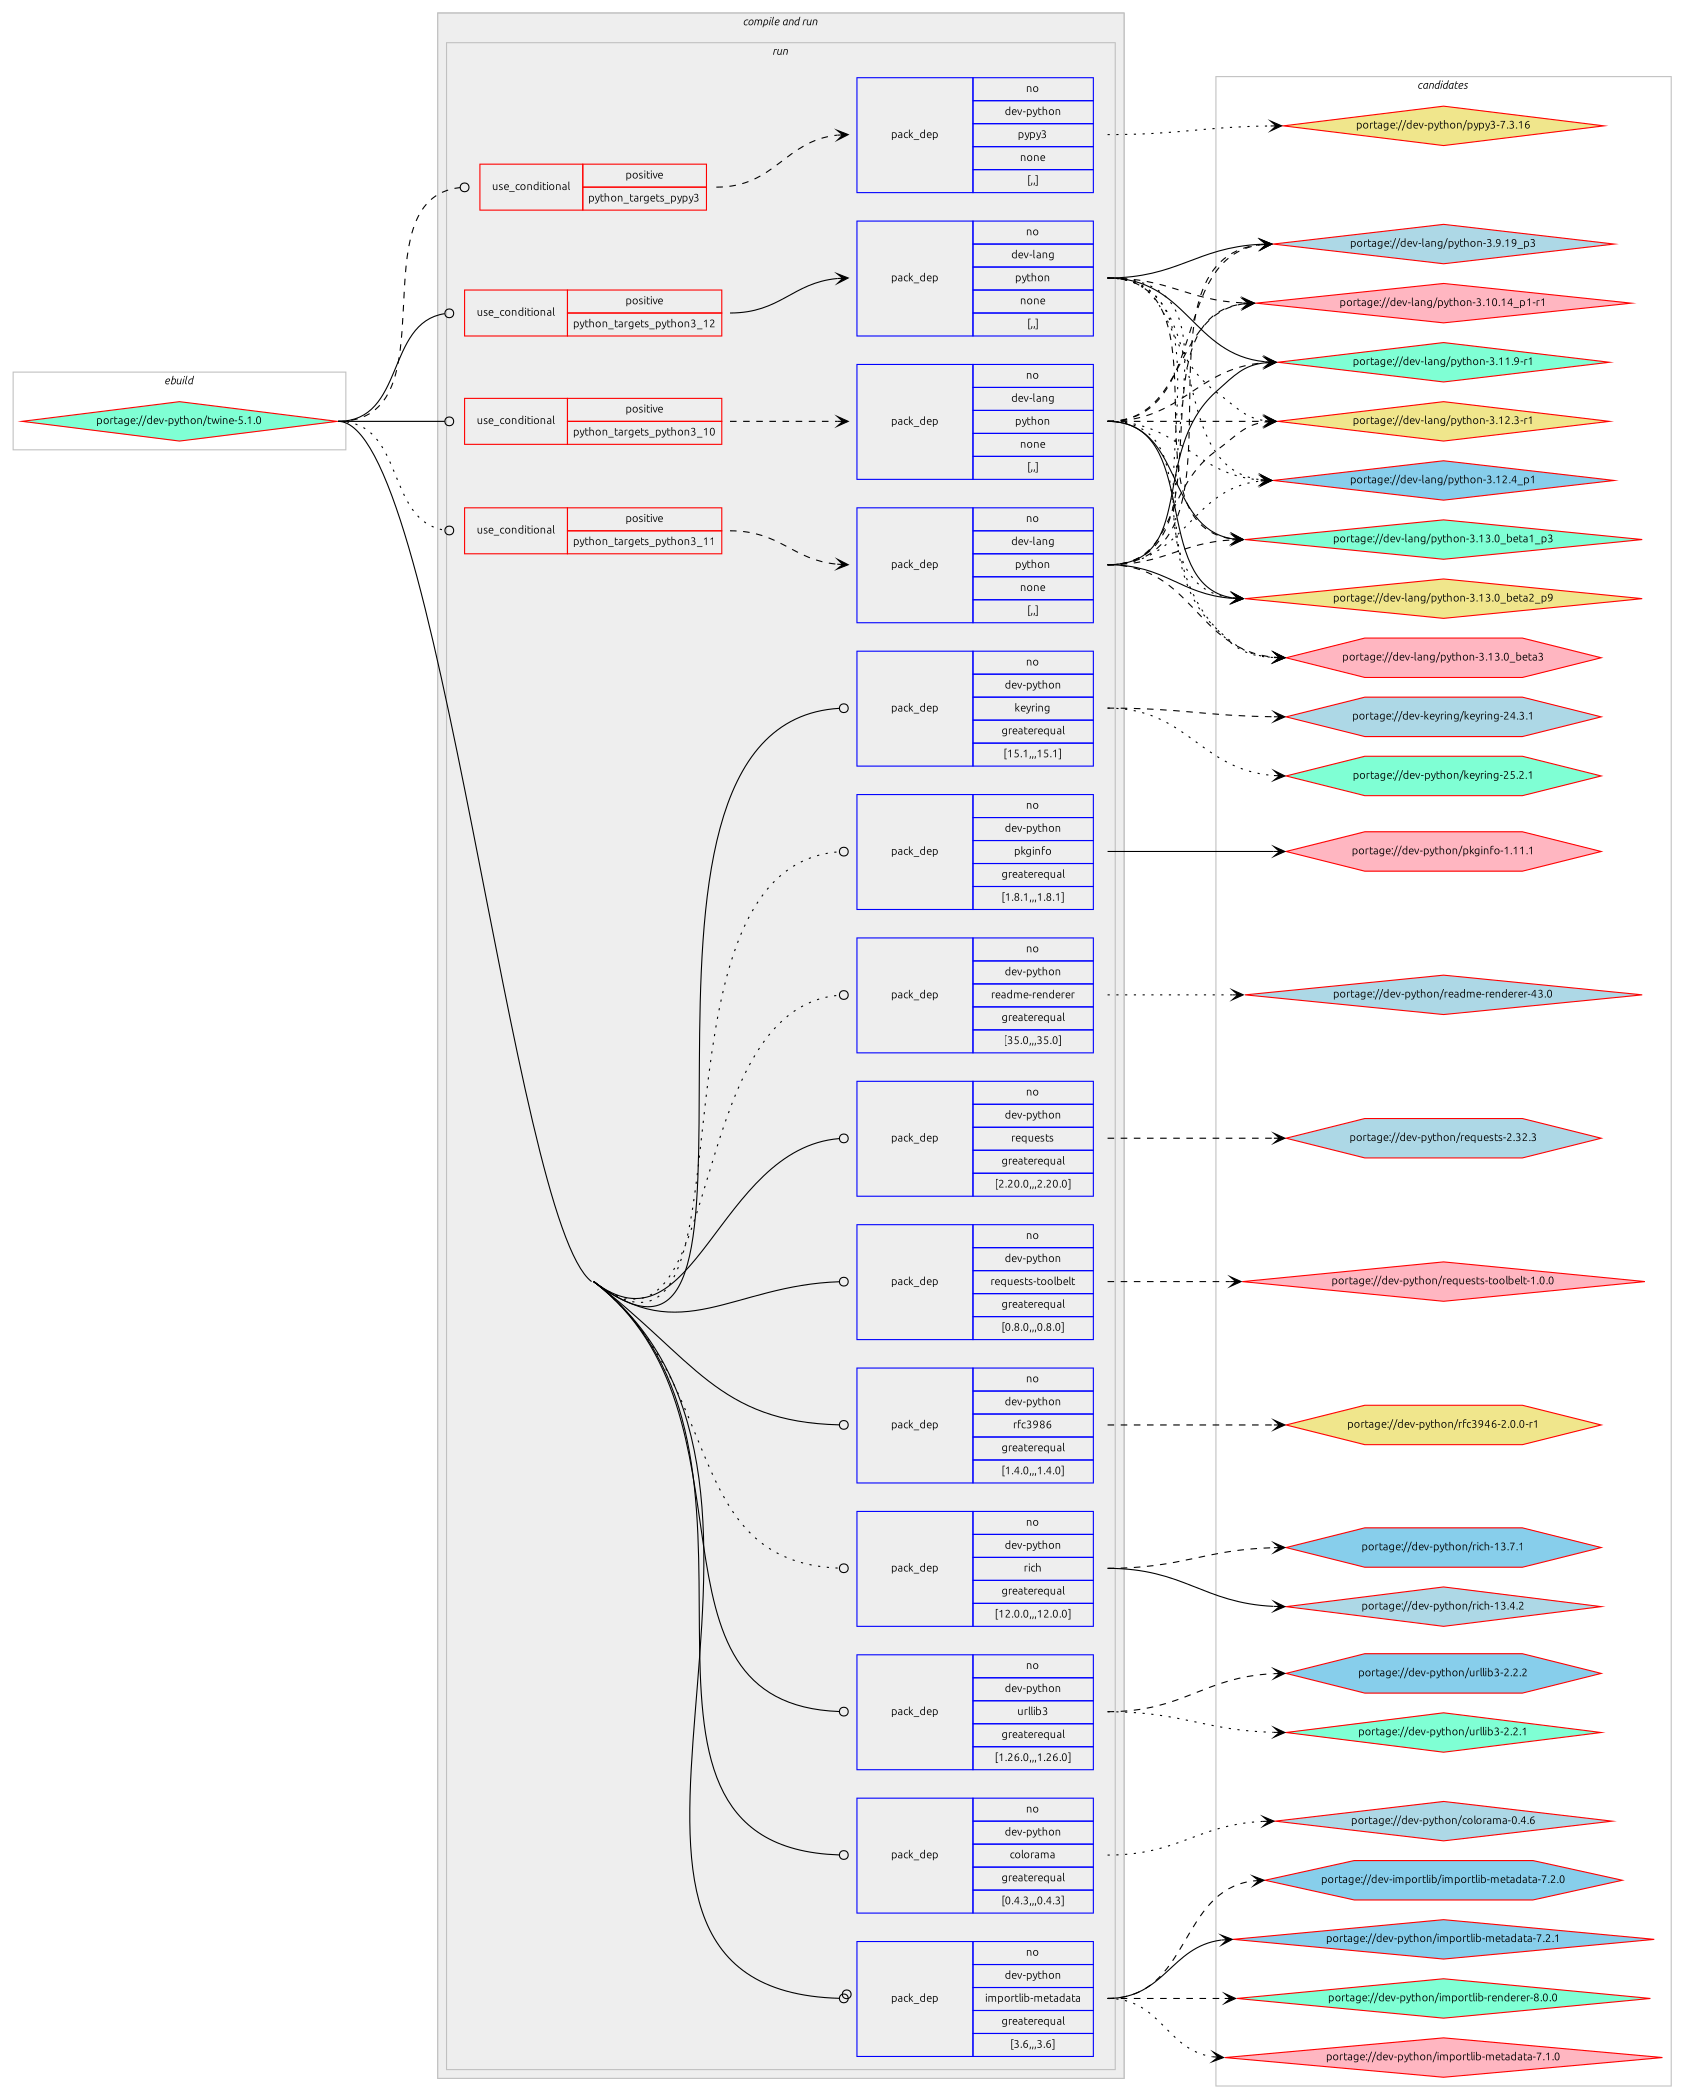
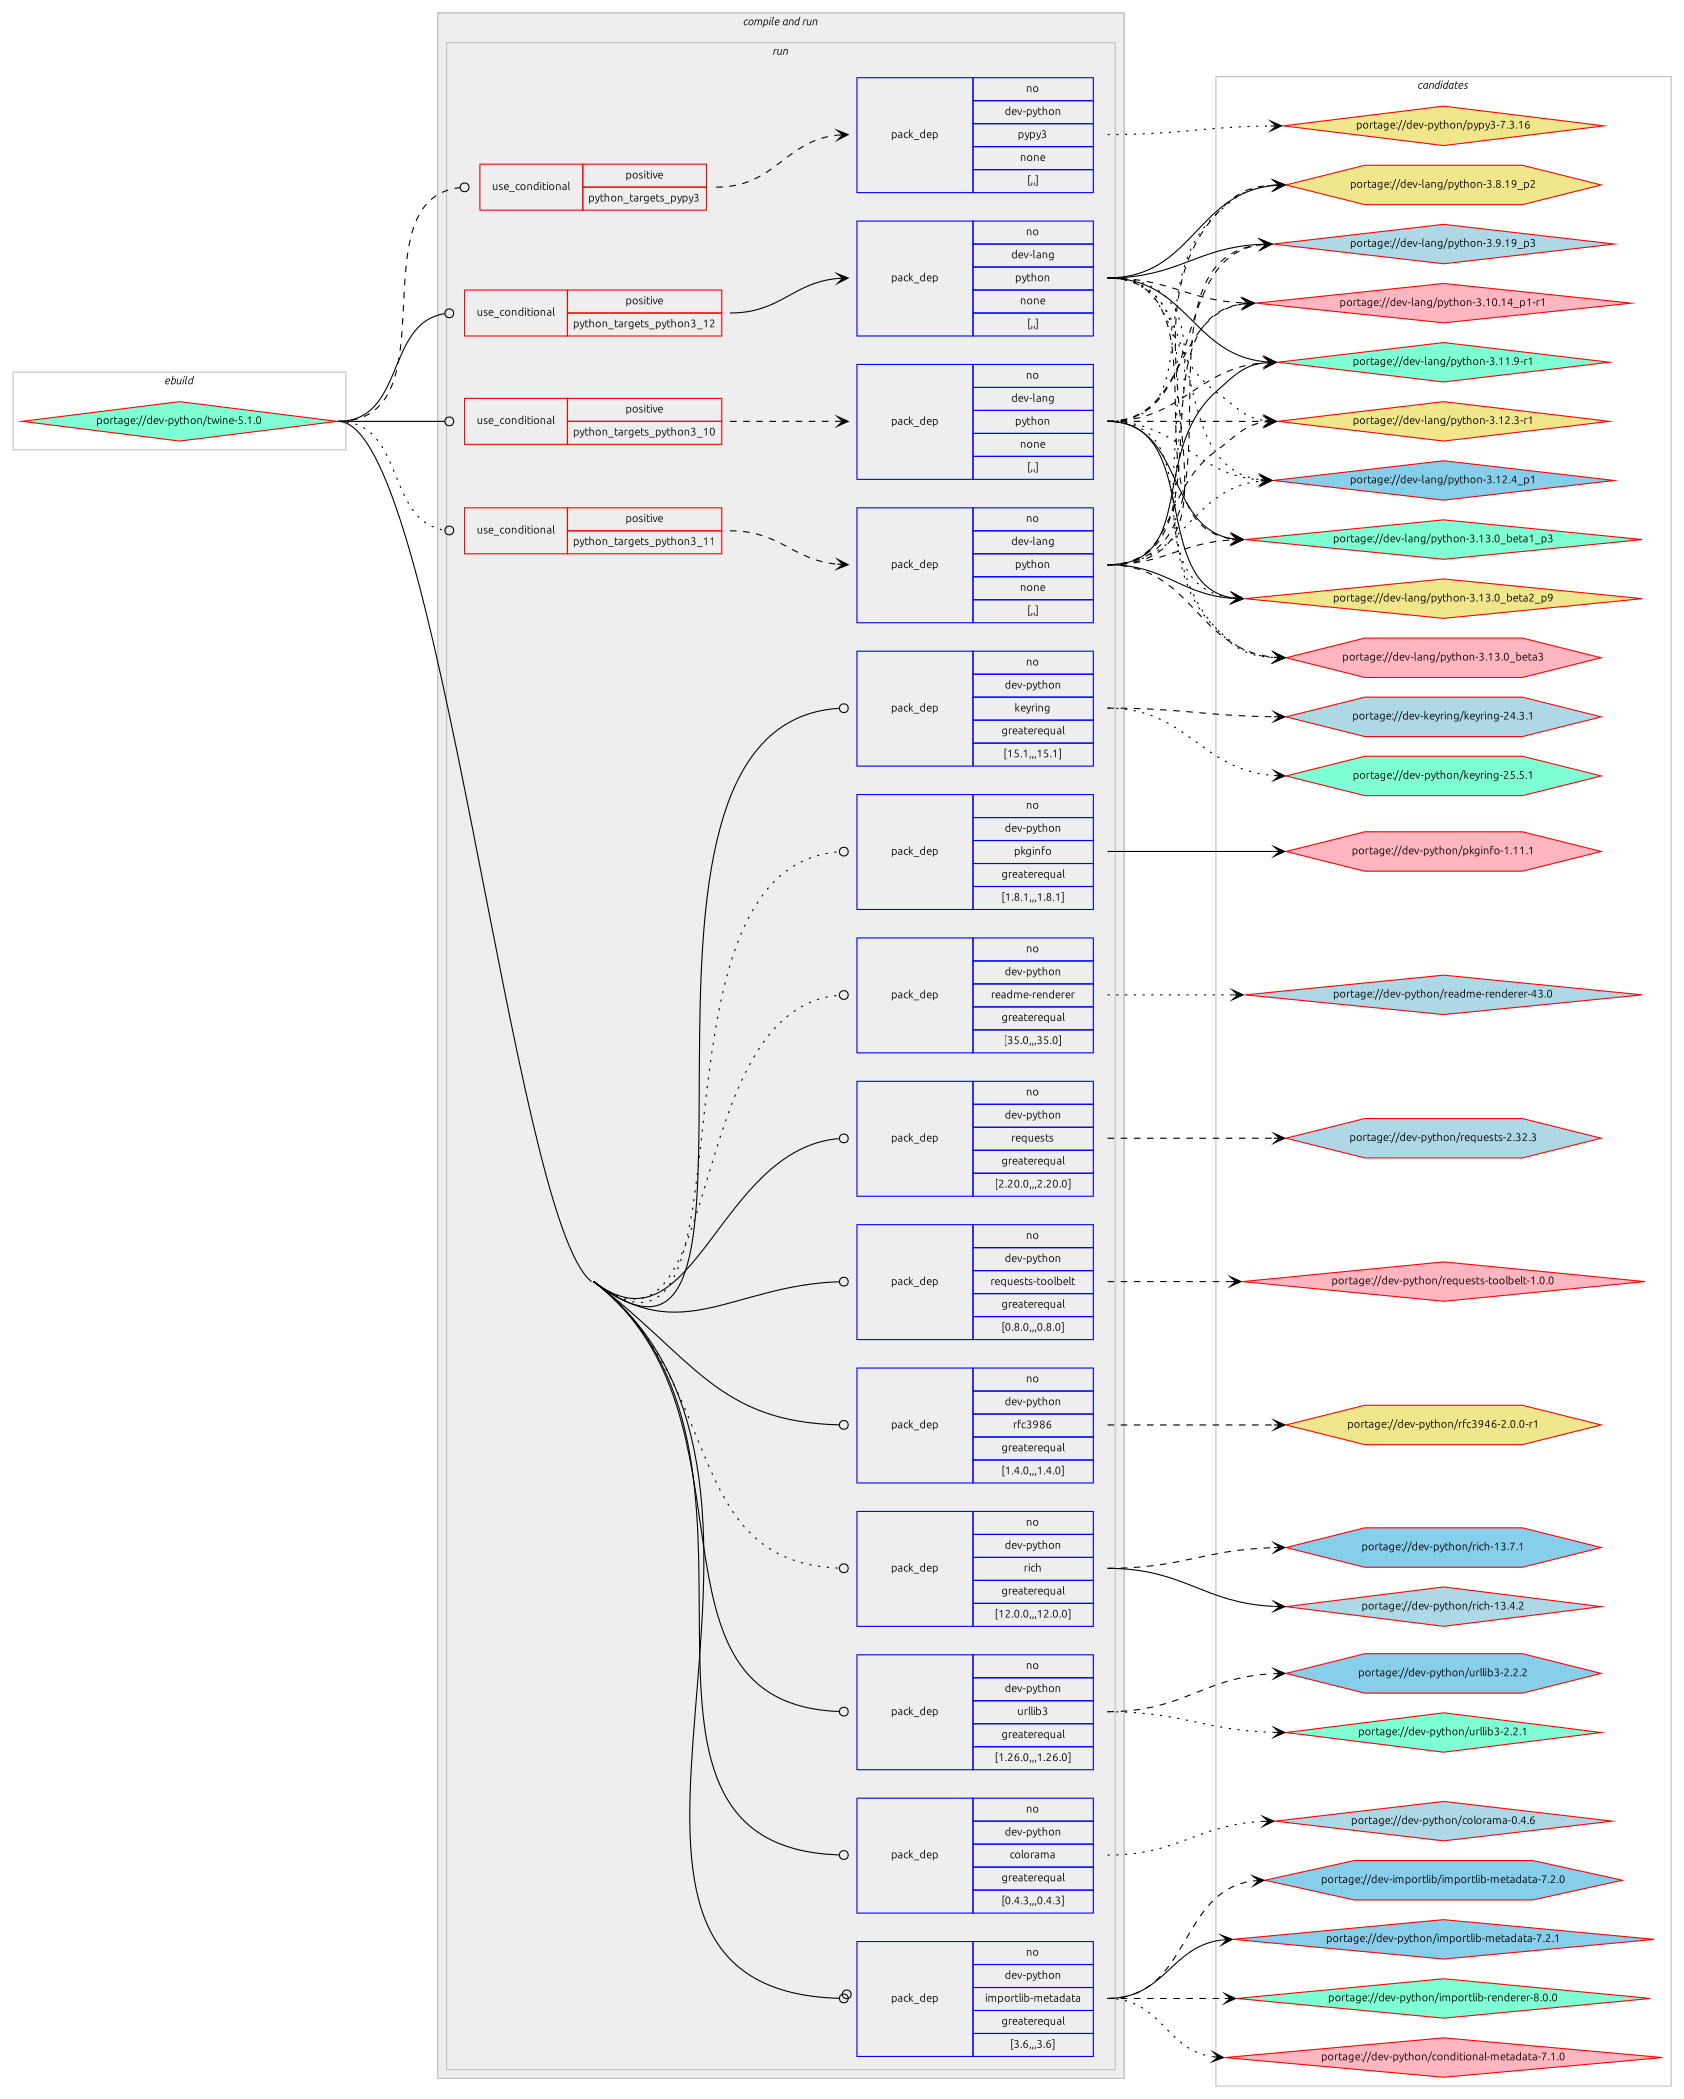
node "portage://dev-lang/python-3.8.19_p2": added
node "portage://dev-python/keyring-25.2.1": label "portage://dev-python/keyring-25.2.1" -> "portage://dev-python/keyring-25.5.1"
node "portage://dev-python/importlib-metadata-7.1.0": label "portage://dev-python/importlib-metadata-7.1.0" -> "portage://dev-python/conditional-metadata-7.1.0"
